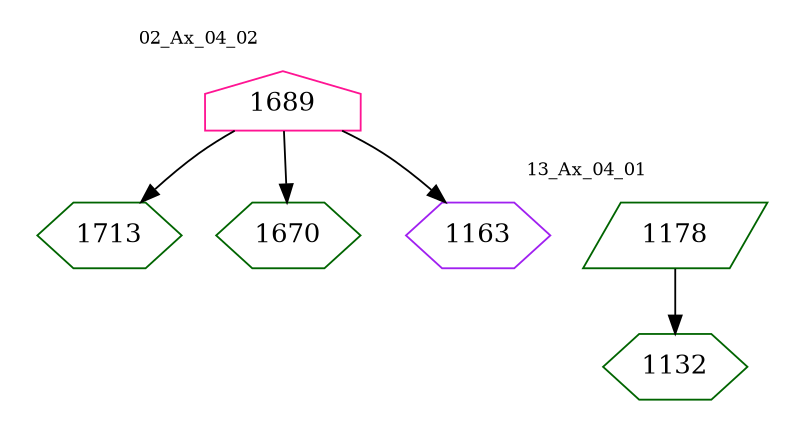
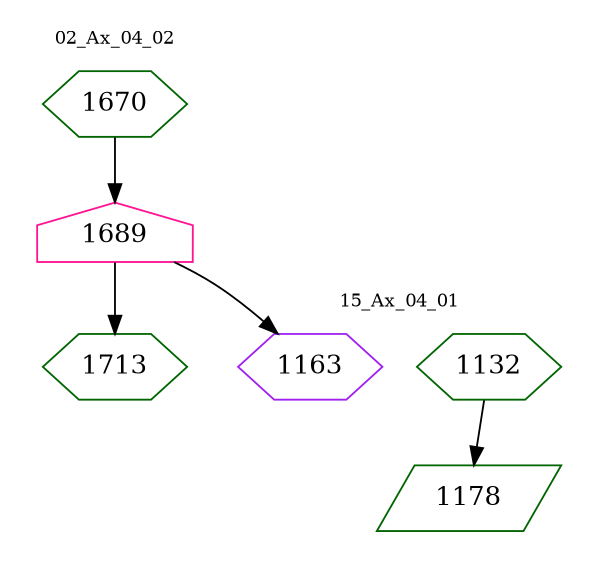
edge "1689" -> "1670": reversed
cluster "13_Ax_04_01": label "13_Ax_04_01" -> "15_Ax_04_01"
edge "1178" -> "1132": reversed
